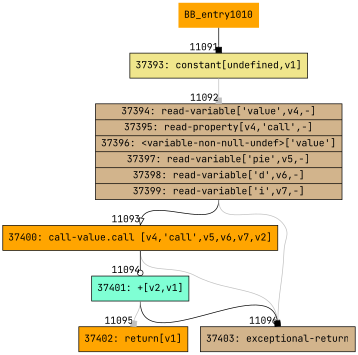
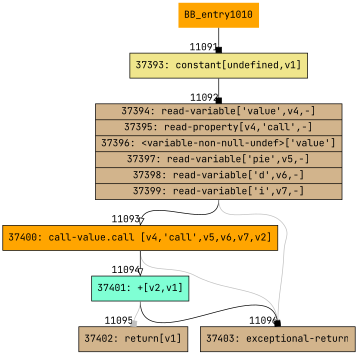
edge "37393: constant[undefined,v1]" -> "37394: read-variable['value',v4,-]": color gray -> black
edge "37400: call-value.call [v4,'call',v5,v6,v7,v2]" -> "37401: +[v2,v1]": arrowhead odot -> onormal
node "37402: return[v1]": fillcolor orange -> tan
